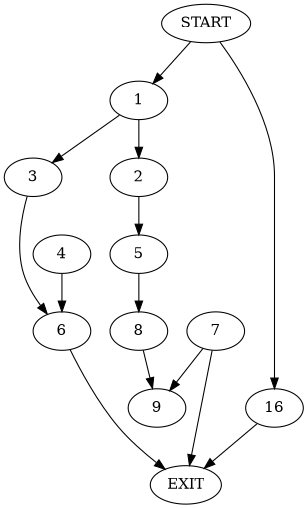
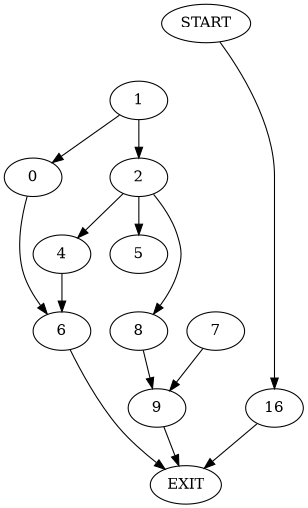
edge "START" -> "1": removed
node "3": label "3" -> "0"
edge "2" -> "4": added
edge "5" -> "8": now "2" -> "8"
edge "7" -> "EXIT": now "9" -> "EXIT"
